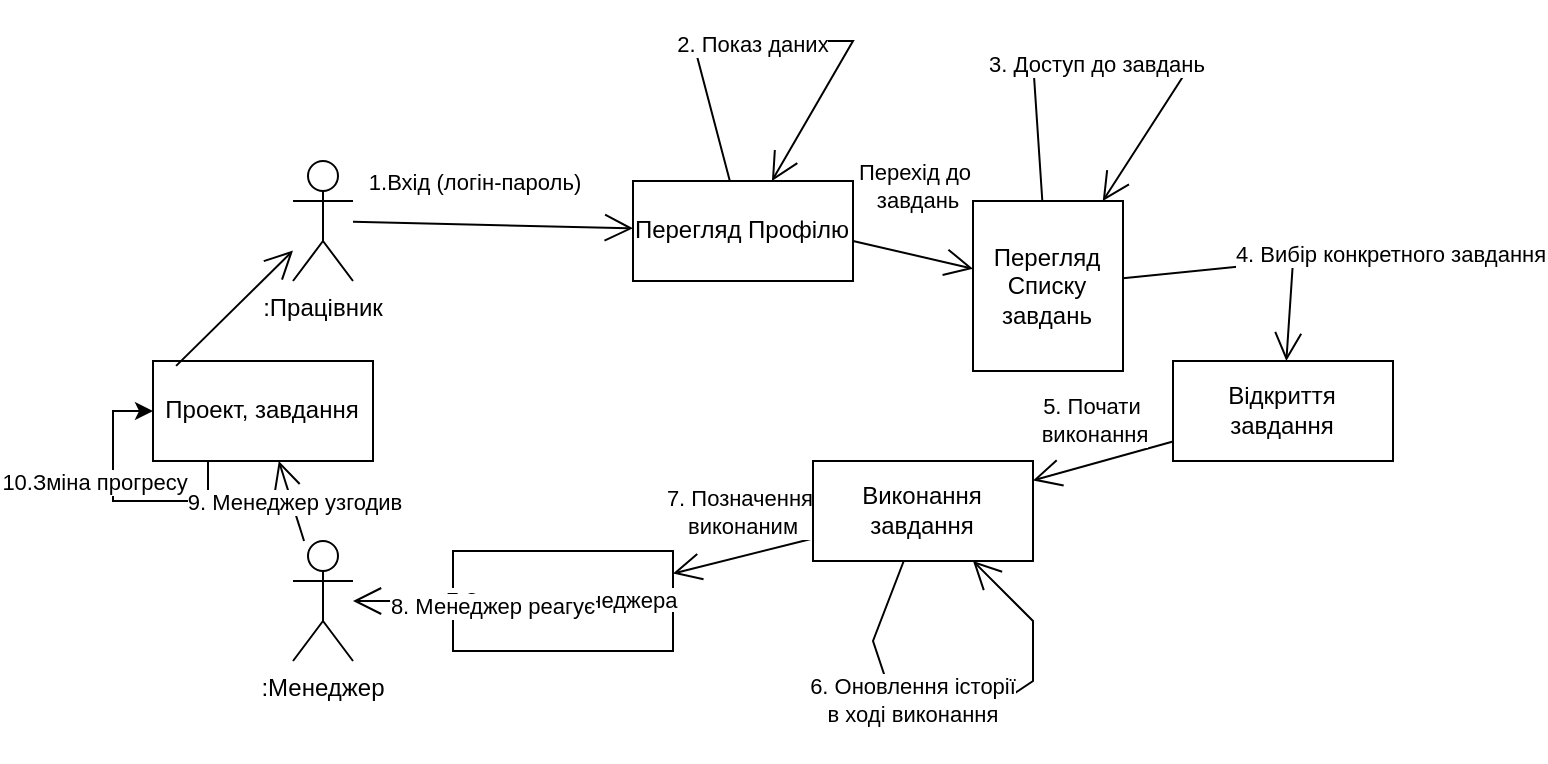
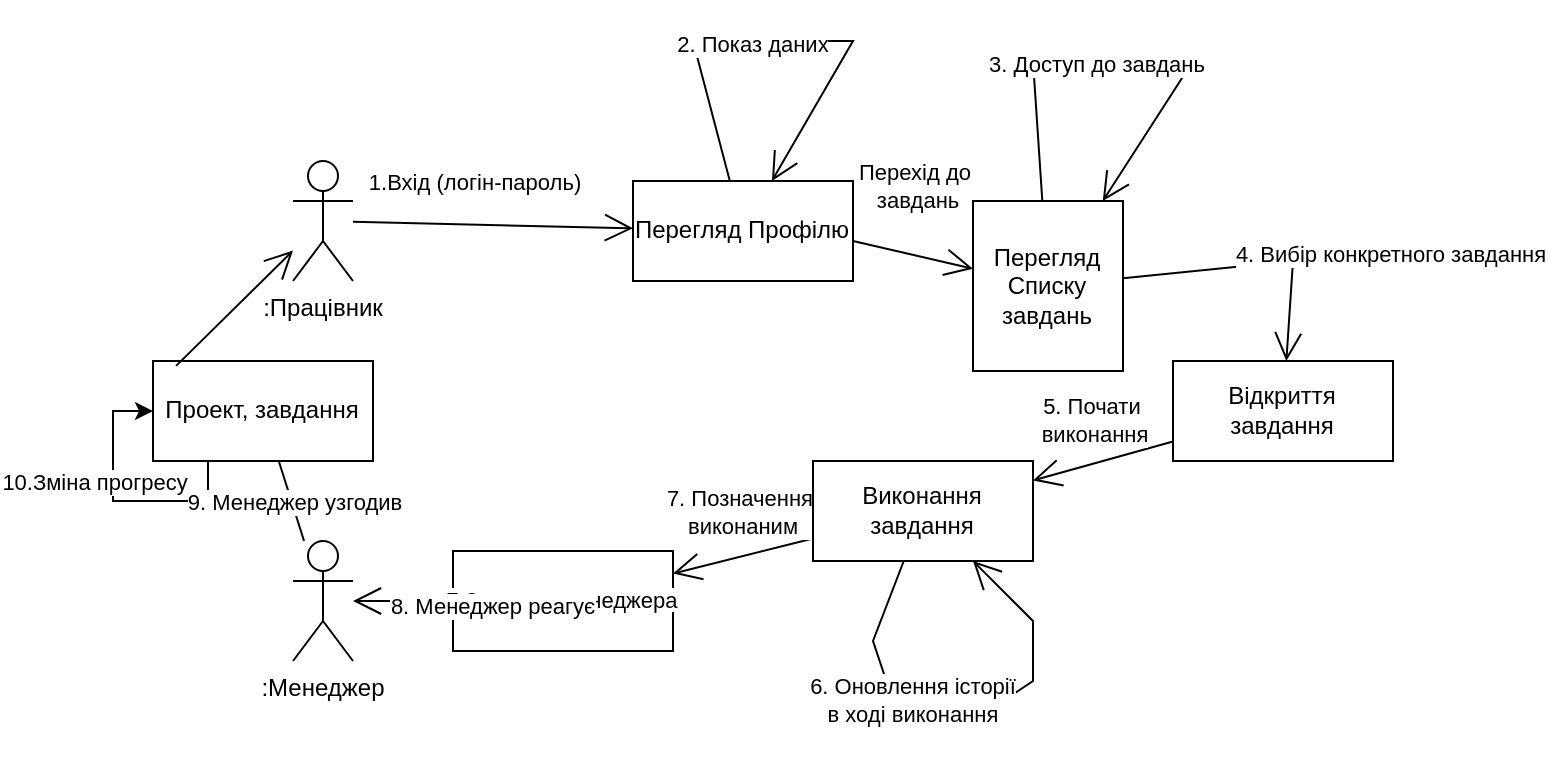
edge ":Менеджер" -> "Проект, завдання": arrowhead open -> none
